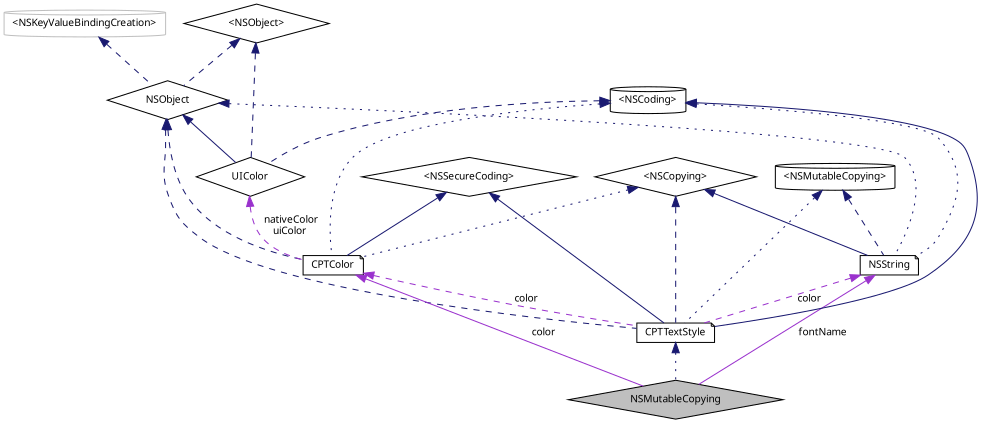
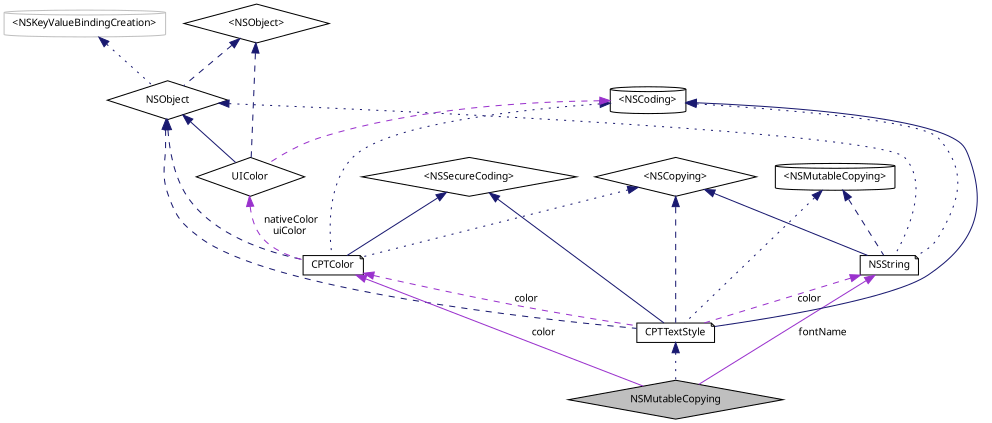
edge "NSObject" -> "<NSKeyValueBindingCreation>": style dashed -> dotted
edge "UIColor" -> "<NSCoding>": color midnightblue -> darkorchid3
